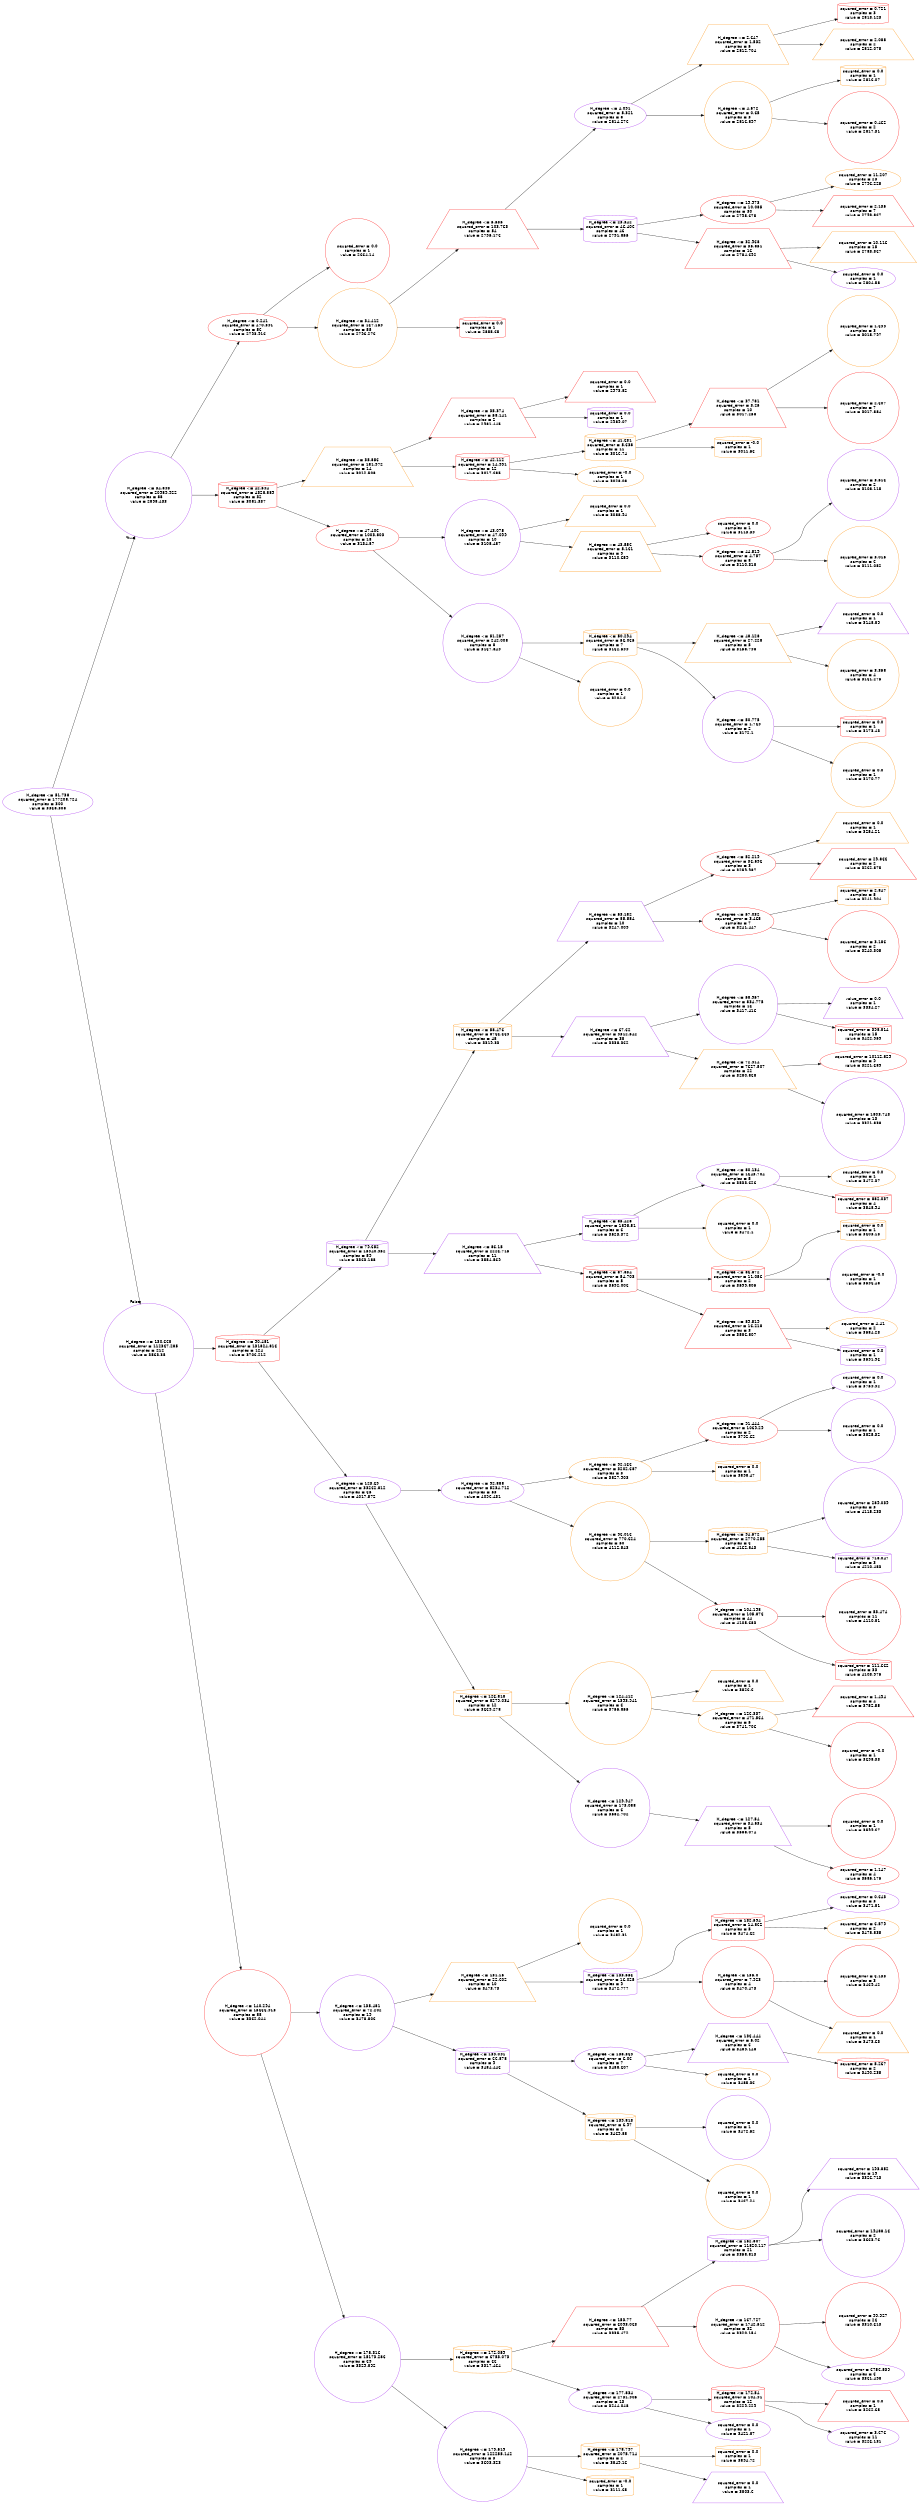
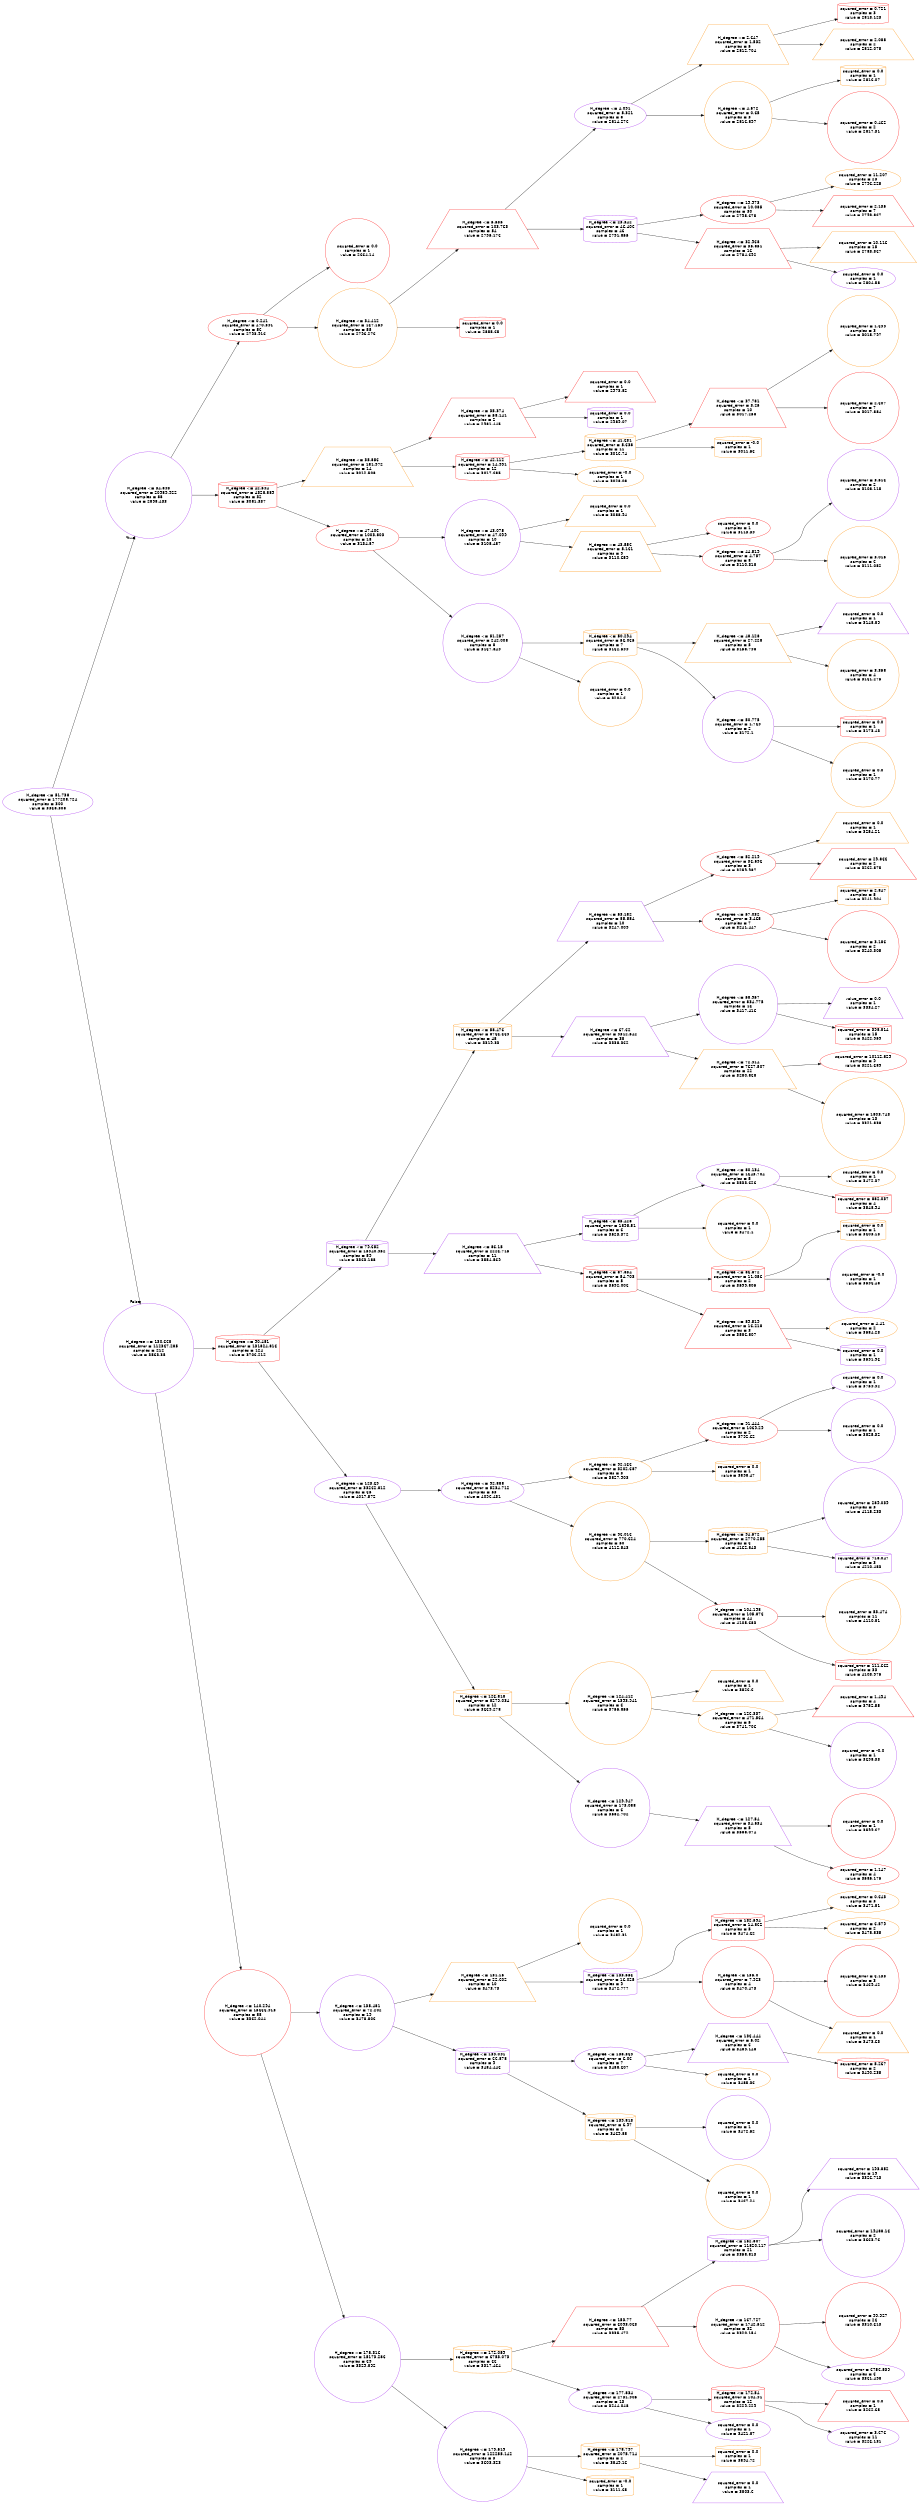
node "squared_error = 1803.743 samples = 13 value = 3321.838": color purple -> darkorange
node "squared_error = 53.474 samples = 11 value = 4110.81": color red -> darkorange
node "squared_error = -0.0 samples = 1 value = 3698.33": color red -> purple
node "squared_error = 0.643 samples = 3 value = 3471.81": color purple -> darkorange
